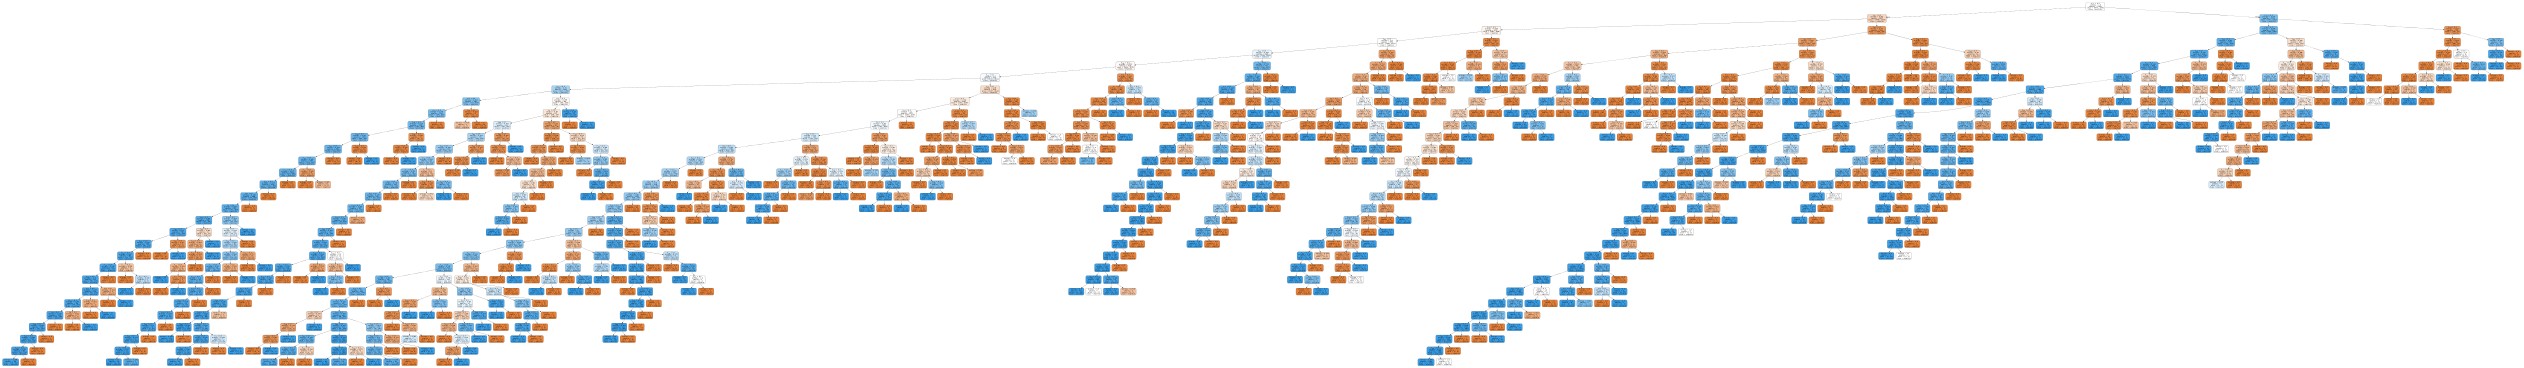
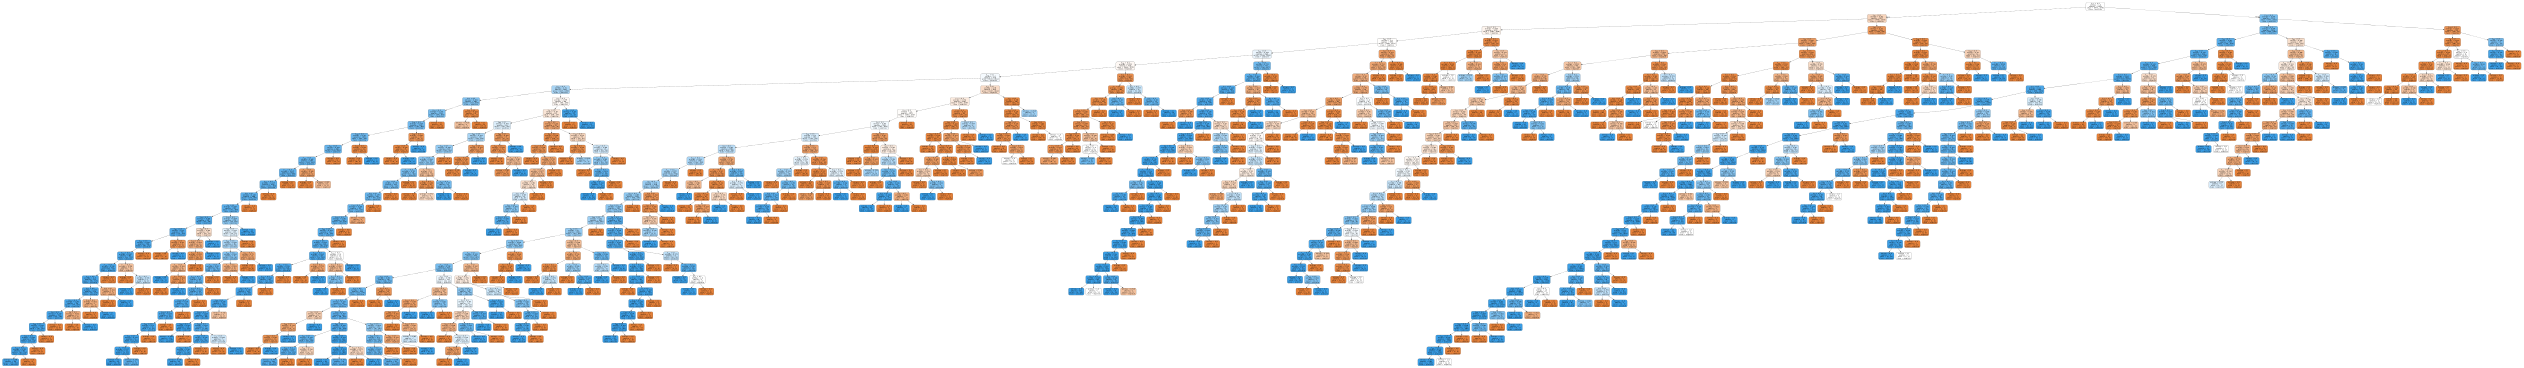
node "entropy = 0.702": added
